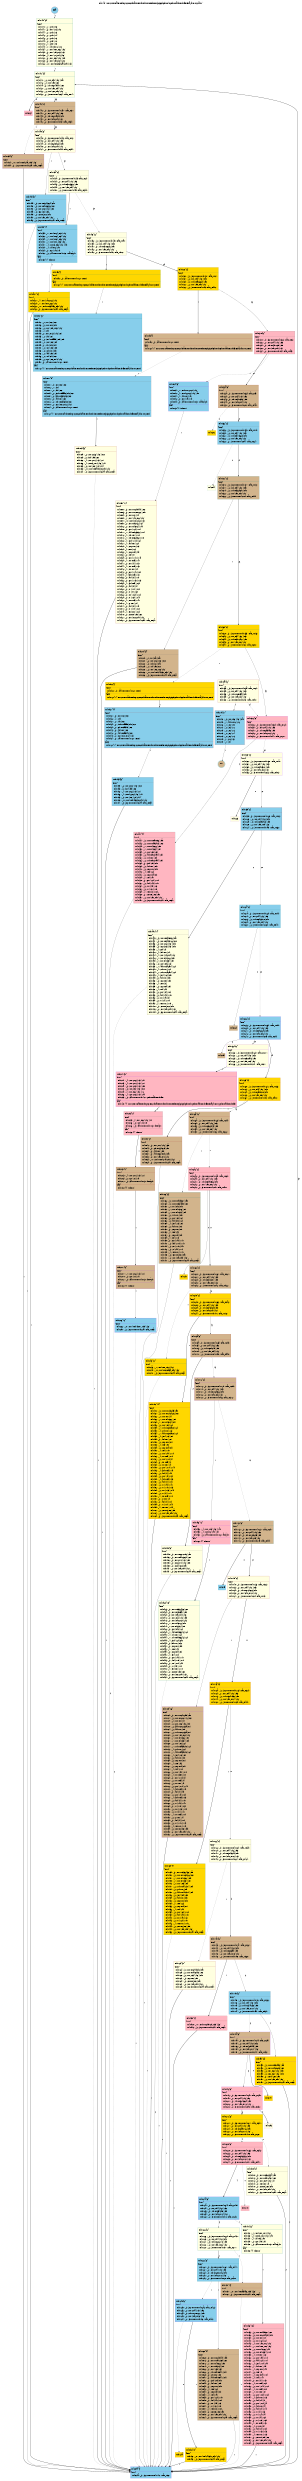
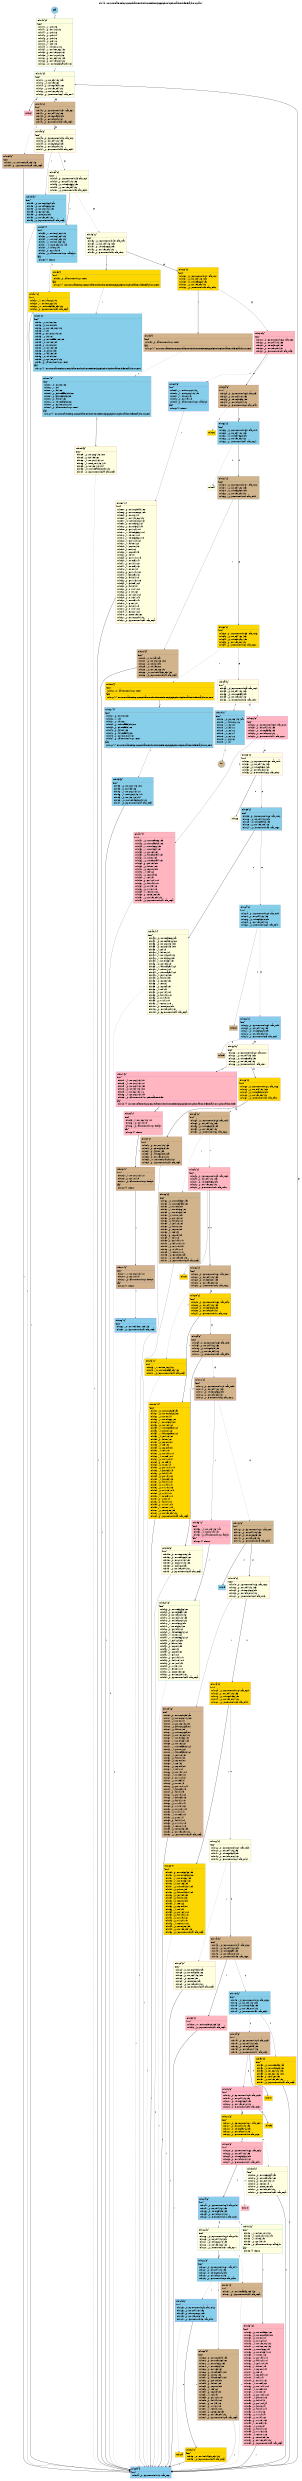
edge "0x40158e [28]" -> "0x4015c6 [28]": now "0x40158e [28]" -> "0x4015aa [28]"
edge "0x401636 [28]" -> "0x40166e [28]": now "0x401652 [28]" -> "0x40166e [28]"
node "0x402095": fillcolor lightyellow -> gold
